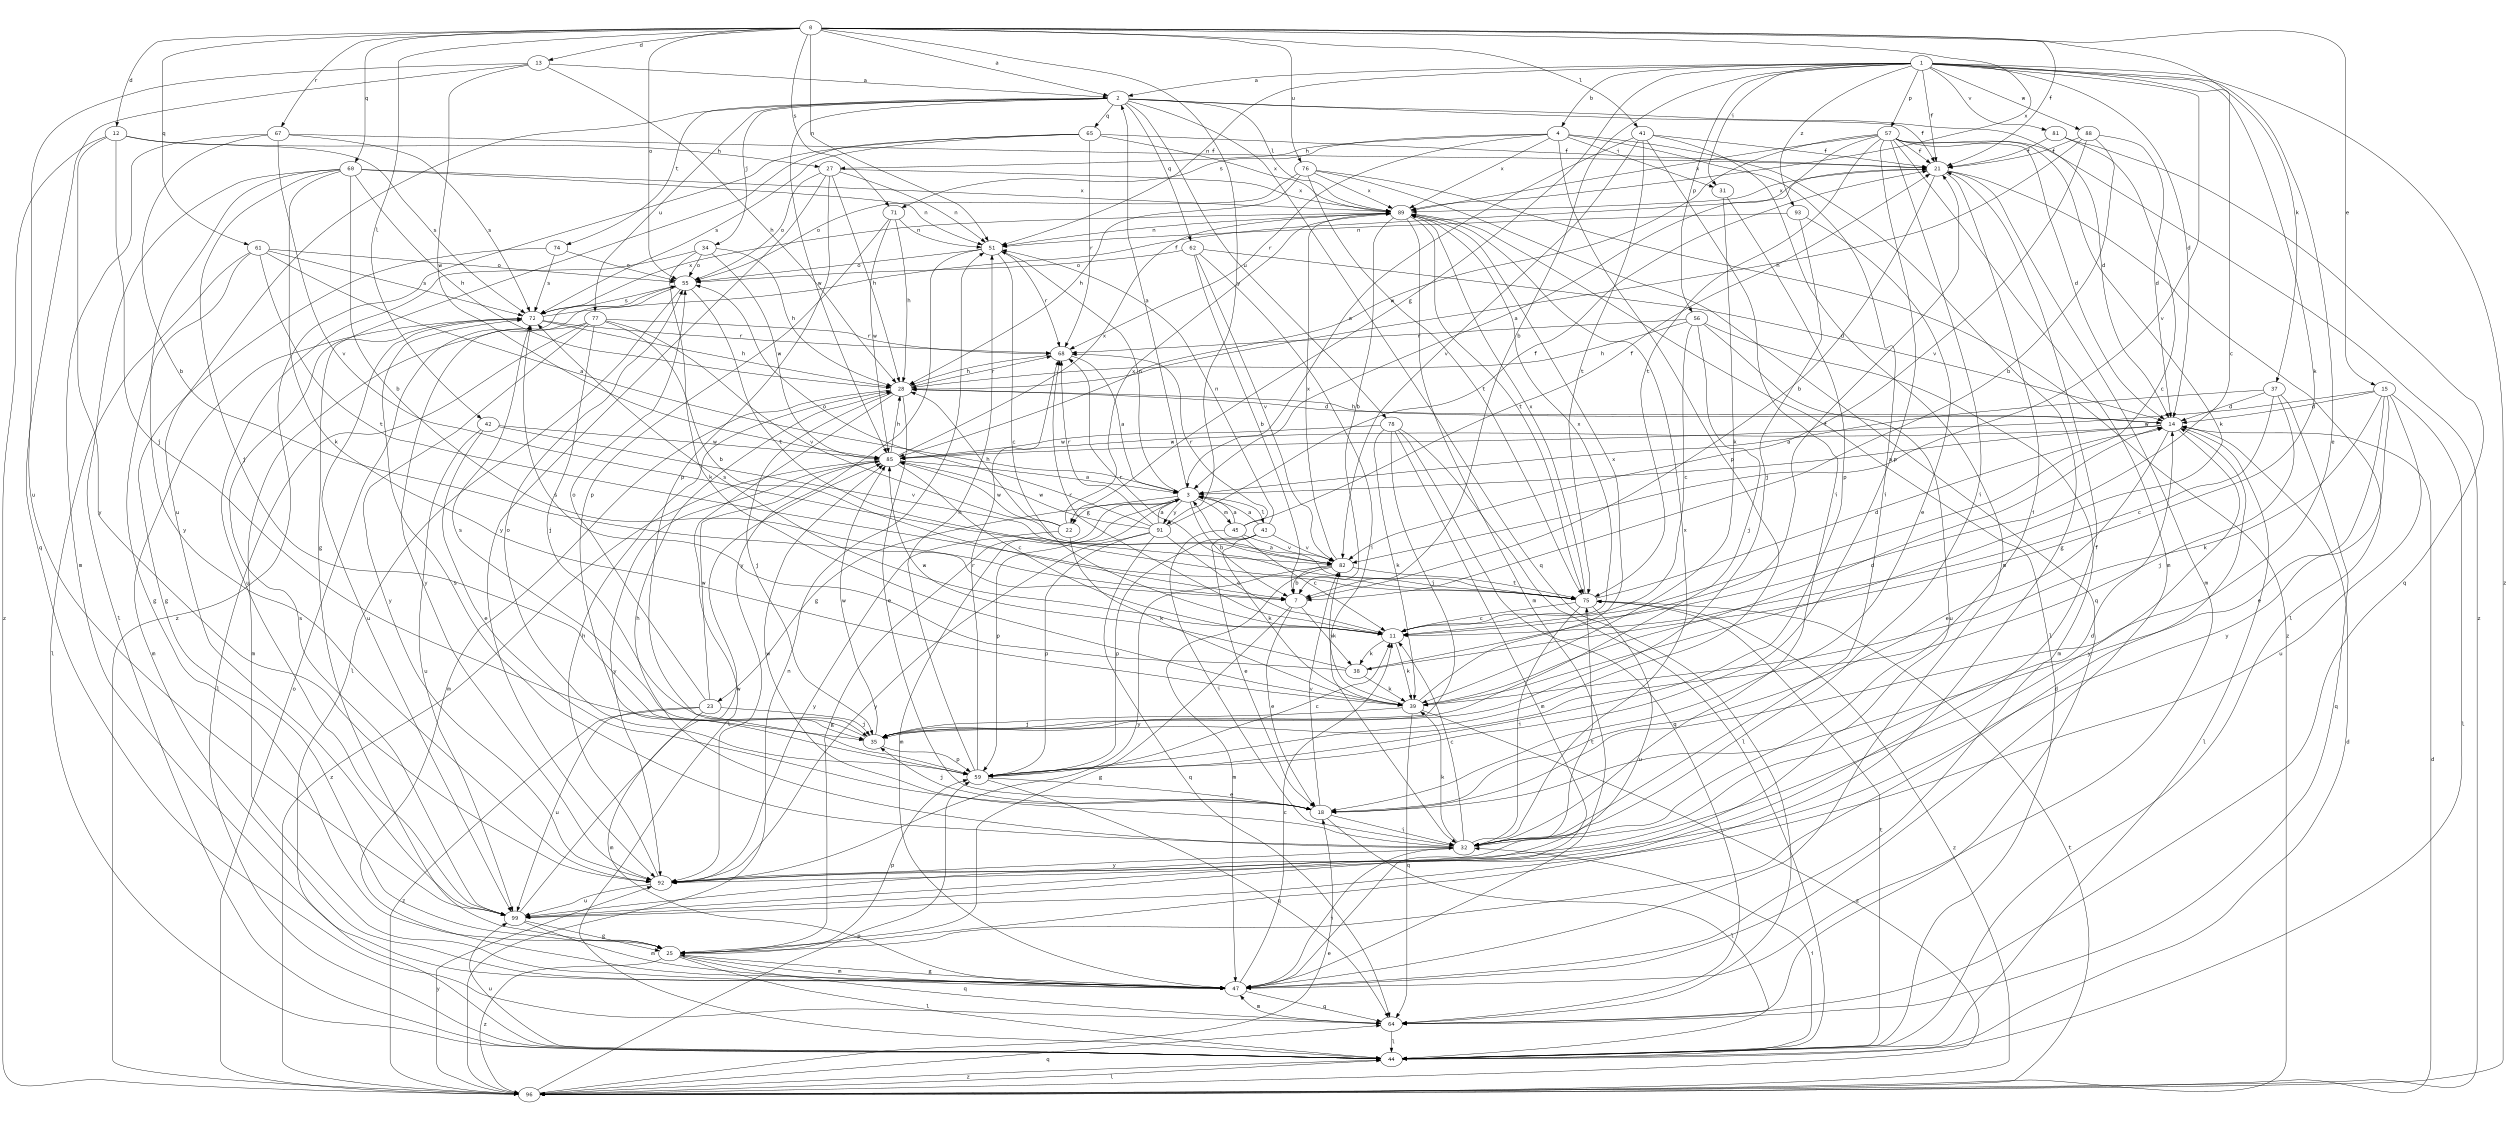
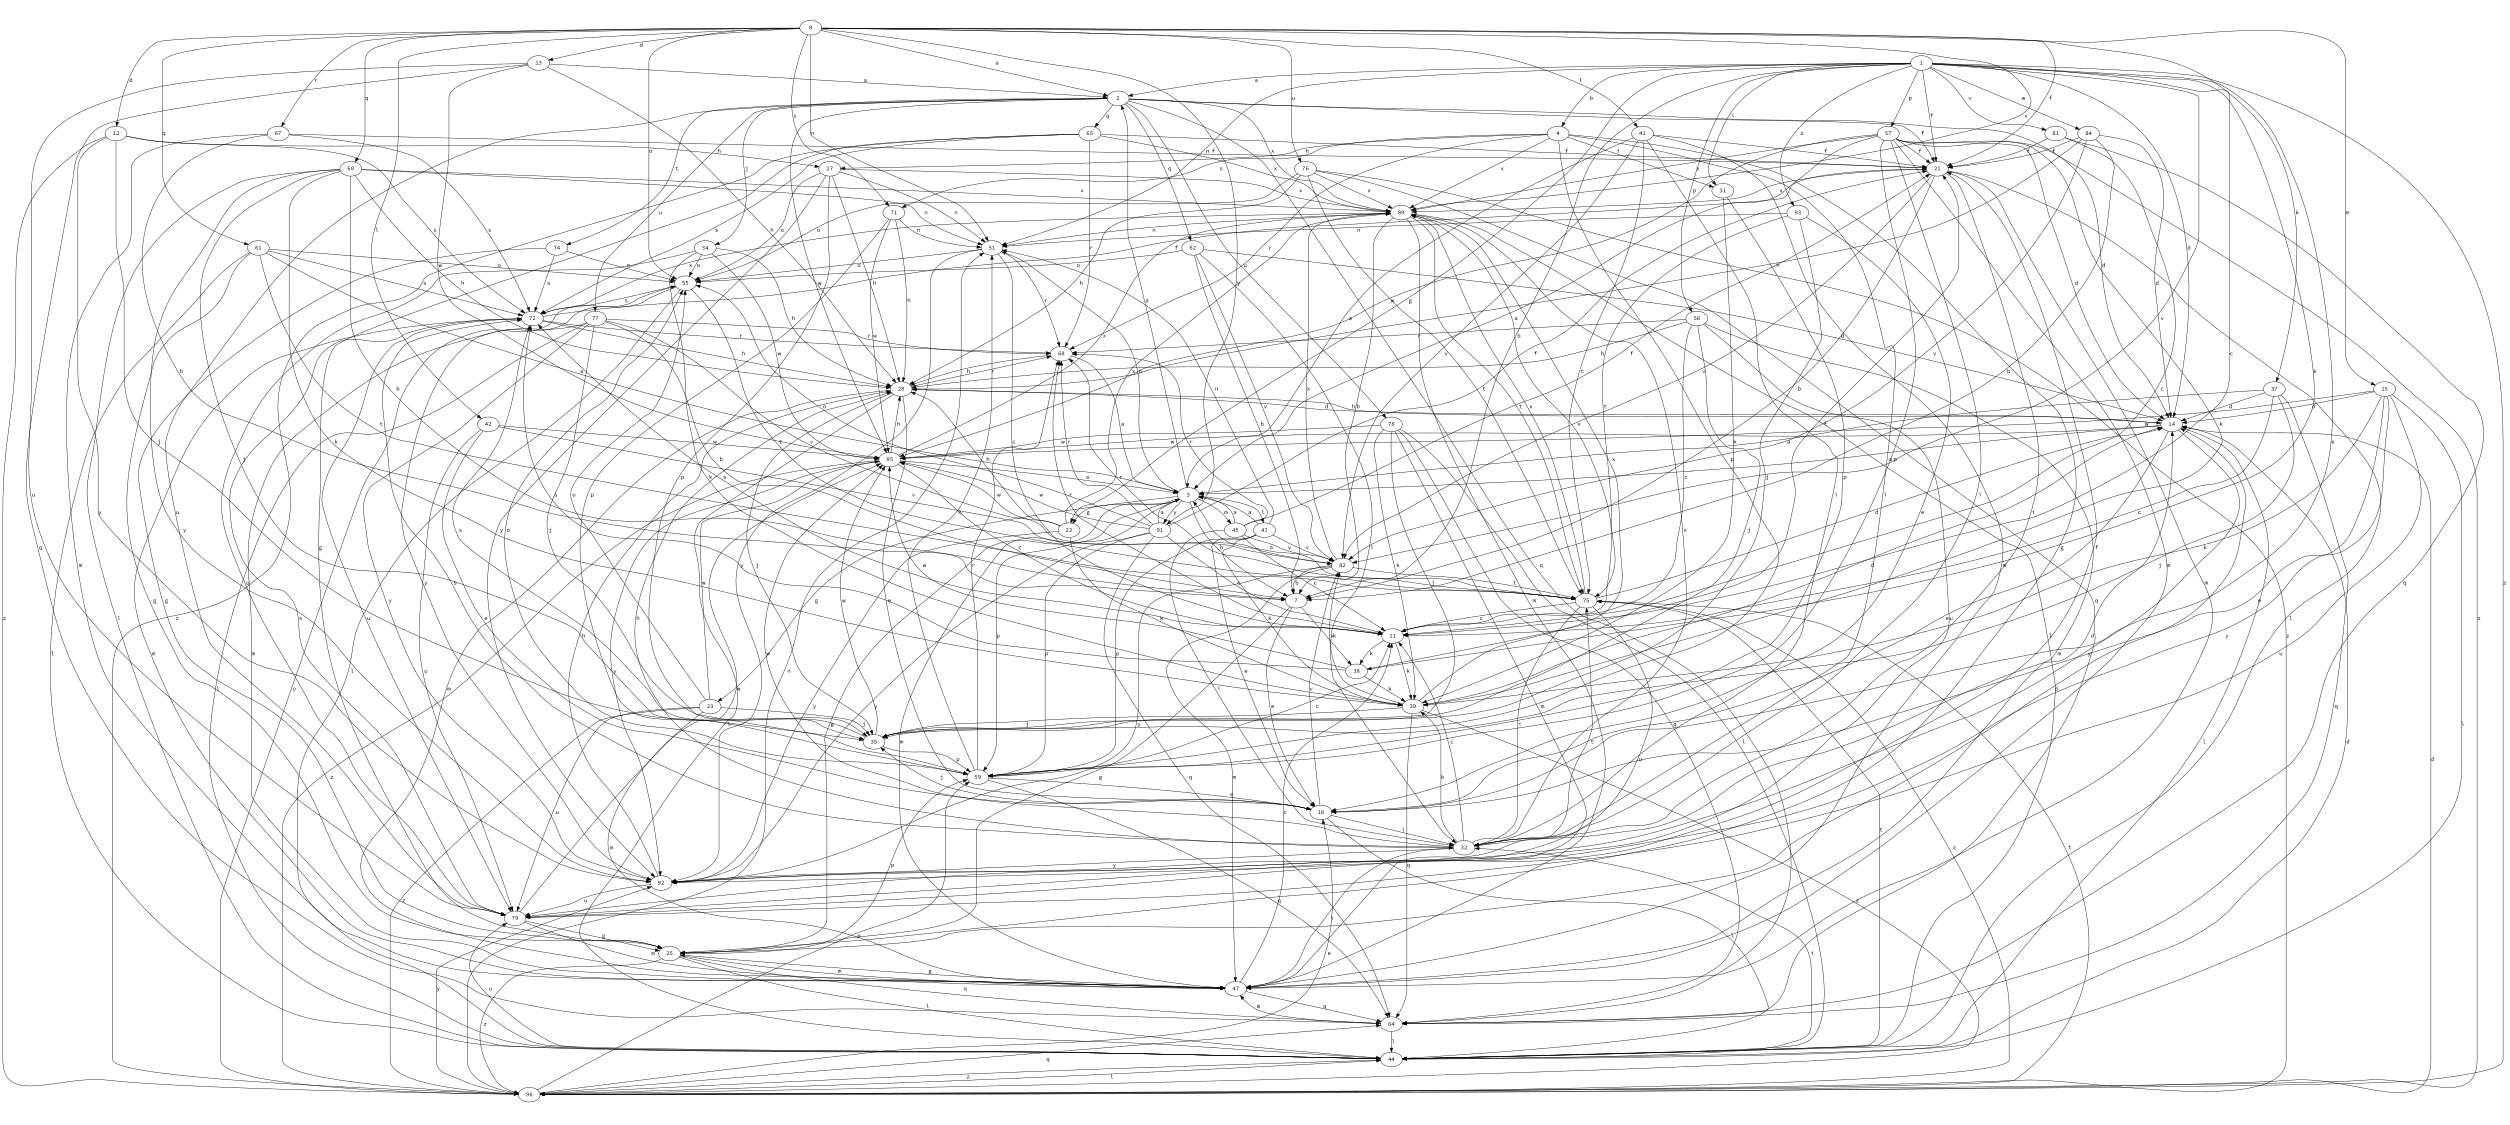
node "88": label "88" -> "84"
edge "2" -> "89": label "l" -> "x"
edge "57" -> "75": now "93" -> "75"
edge "67" -> "82": now "21" -> "82"
node "99": label "99" -> "79"
